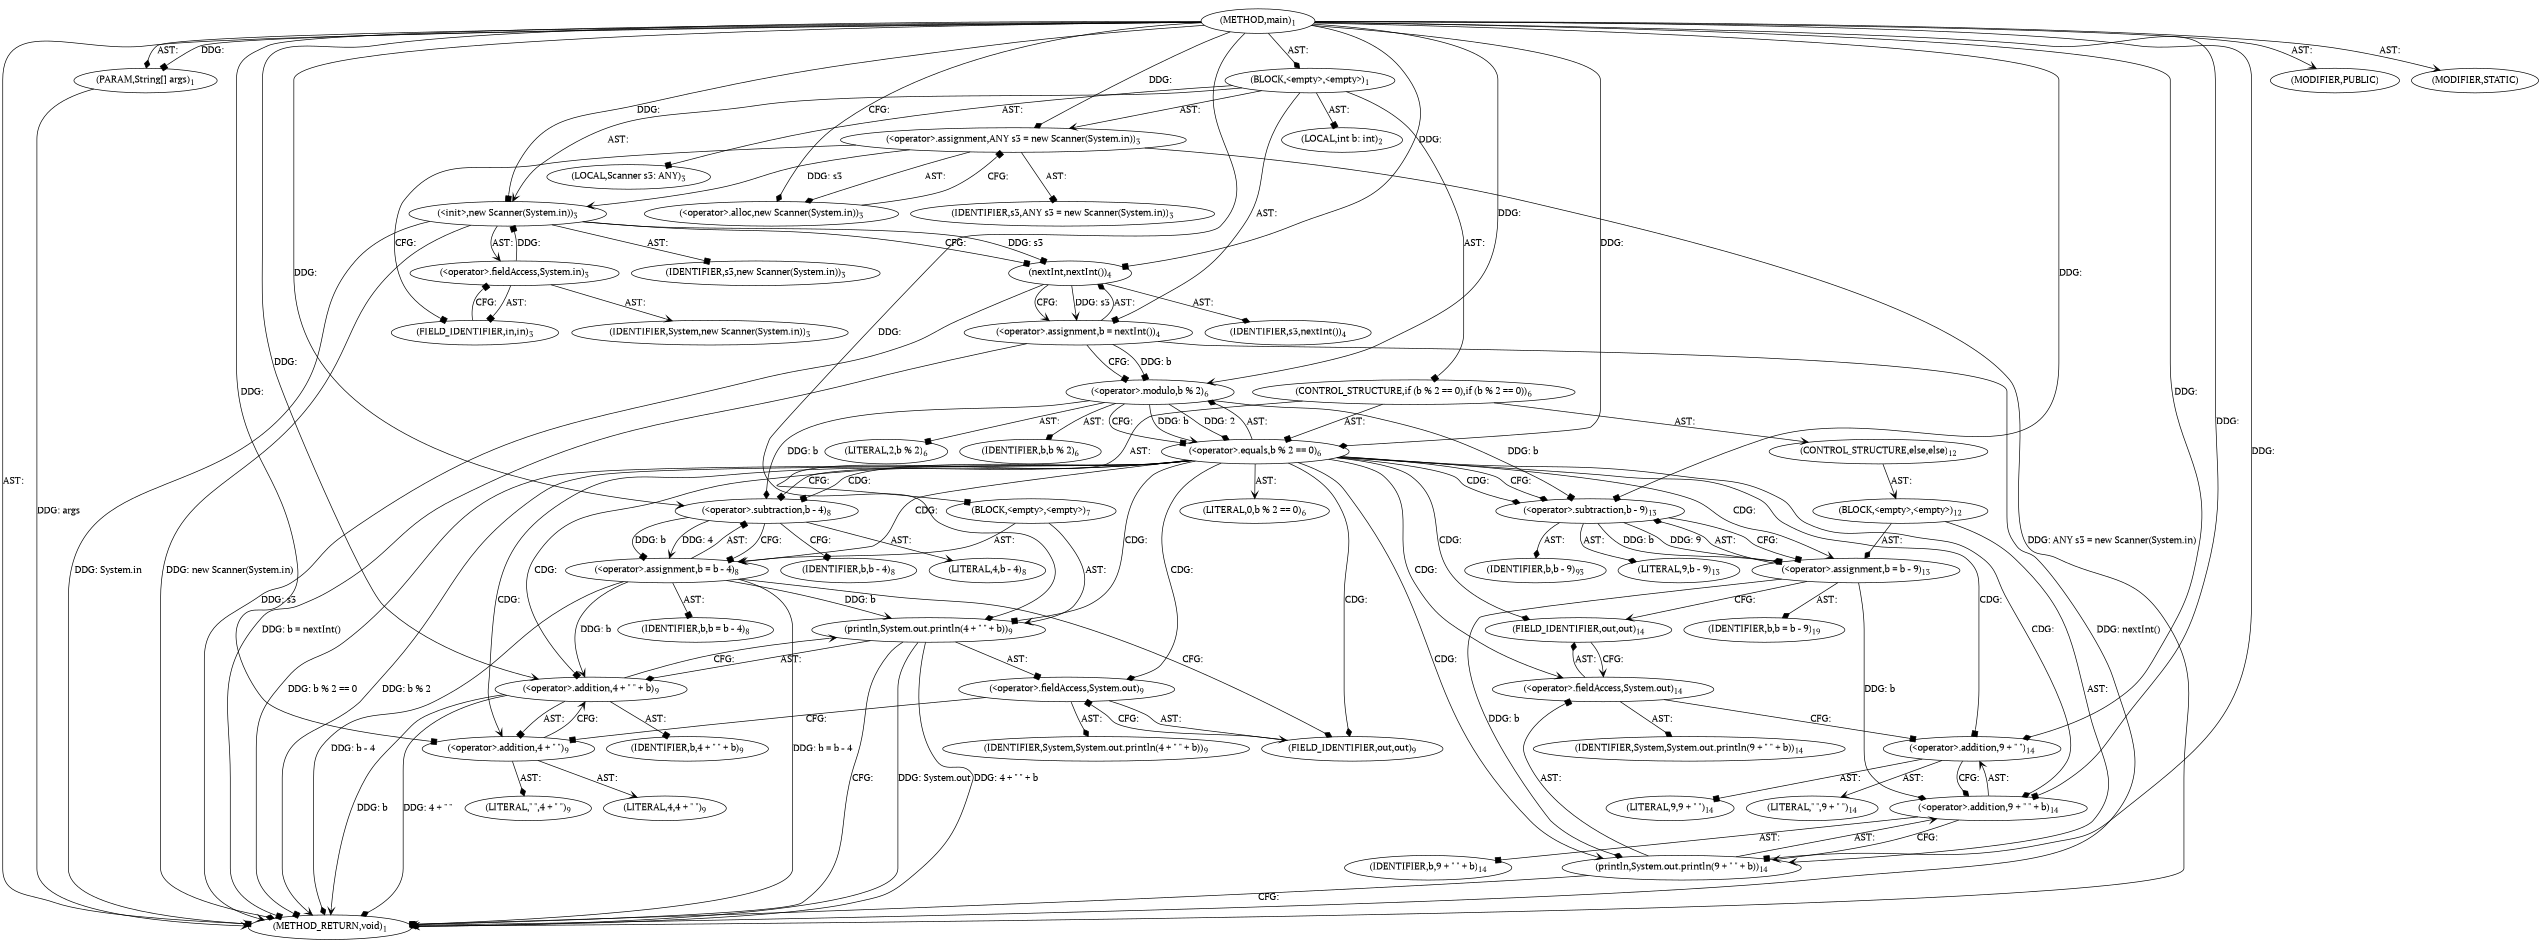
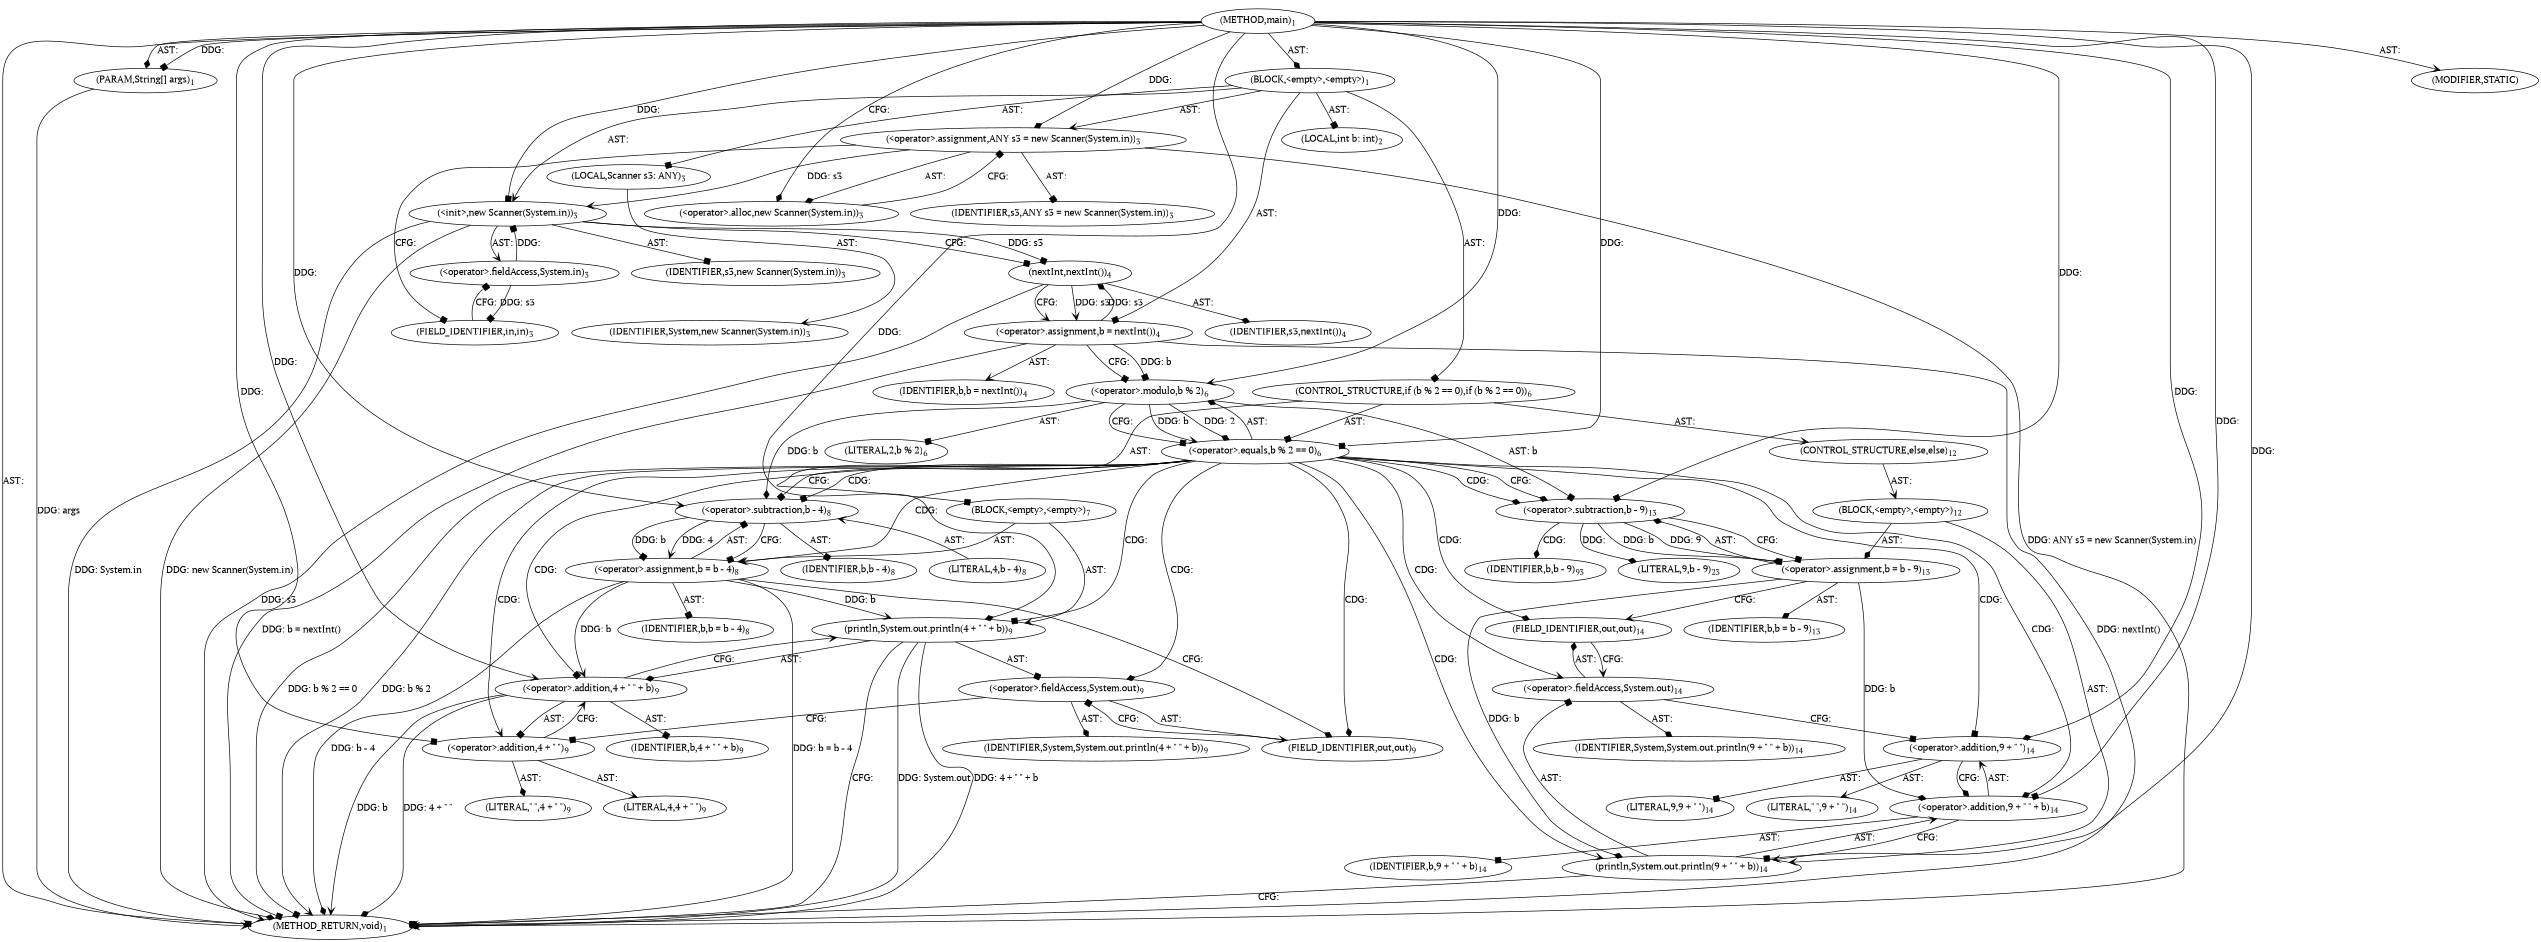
node "(MODIFIER,PUBLIC)": removed
edge "(METHOD,main)" -> "(nextInt,nextInt())": removed, label "DDG:"
edge "(METHOD,main)" -> "(<operator>.equals,b % 2 == 0)": arrowhead diamond -> box
edge "(<operator>.fieldAccess,System.in)" -> "(IDENTIFIER,System,new Scanner(System.in))": now "(LOCAL,Scanner s3: ANY)" -> "(IDENTIFIER,System,new Scanner(System.in))"
edge "(<operator>.fieldAccess,System.in)" -> "(FIELD_IDENTIFIER,in,in)": label "AST: " -> "DDG: s3"
edge "(<operator>.assignment,b = nextInt())" -> "(nextInt,nextInt())": label "AST: " -> "DDG: s3"
node "(IDENTIFIER,b,b = nextInt())": added
node "(IDENTIFIER,b,b % 2)": removed
edge "(<operator>.modulo,b % 2)" -> "(<operator>.subtraction,b - 9)": label "DDG: b" -> "AST: b"
edge "(<operator>.equals,b % 2 == 0)" -> "(<operator>.assignment,b = b - 9)": removed, label "CDG:"
node "(LITERAL,0,b % 2 == 0)": removed
edge "(<operator>.subtraction,b - 4)" -> "(LITERAL,4,b - 4)": reversed
edge "(<operator>.subtraction,b - 4)" -> "(IDENTIFIER,b,b - 4)": label "CFG: " -> "AST: "
edge "(<operator>.subtraction,b - 9)" -> "(IDENTIFIER,b,b - 9)": label "AST: " -> "CDG: "
edge "(<operator>.subtraction,b - 9)" -> "(LITERAL,9,b - 9)": label "AST: " -> "DDG: "
node "(LITERAL,9,b - 9)": text "13" -> "23"
node "(IDENTIFIER,b,b = b - 9)": text "19" -> "13"
